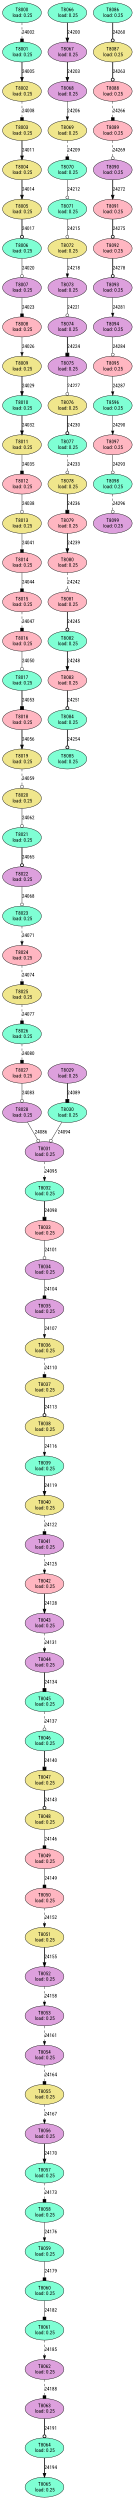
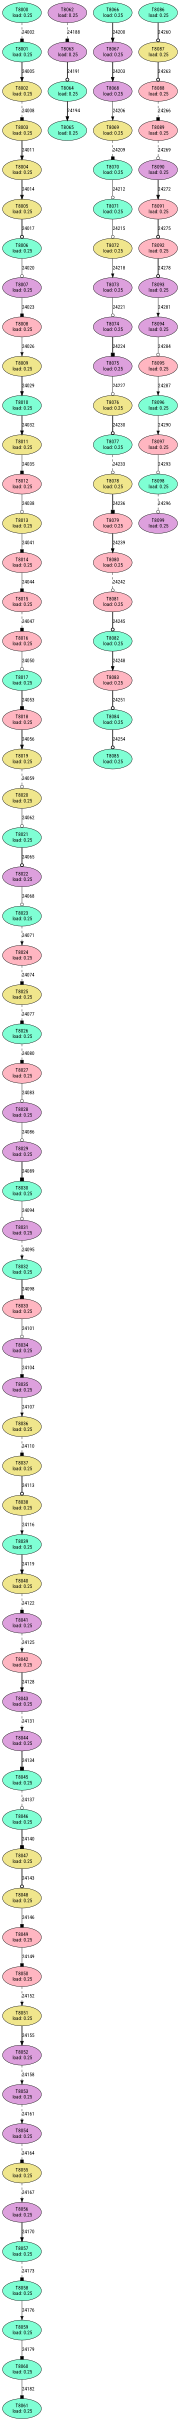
node "T8596 load: 0.25": label "T8596 load: 0.25" -> "T8096 load: 0.25"
edge "T8028 load: 0.25" -> "T8031 load: 0.25": now "T8028 load: 0.25" -> "T8029 load: 0.25"
edge "T8061 load: 0.25" -> "T8062 load: 0.25": removed, label "24185"
